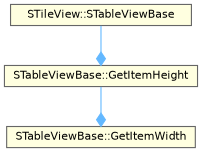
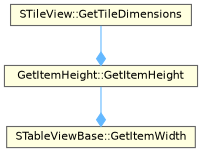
node "STileView::STableViewBase": label "STileView::STableViewBase" -> "STileView::GetTileDimensions"
node "STableViewBase::GetItemHeight": label "STableViewBase::GetItemHeight" -> "GetItemHeight::GetItemHeight"
